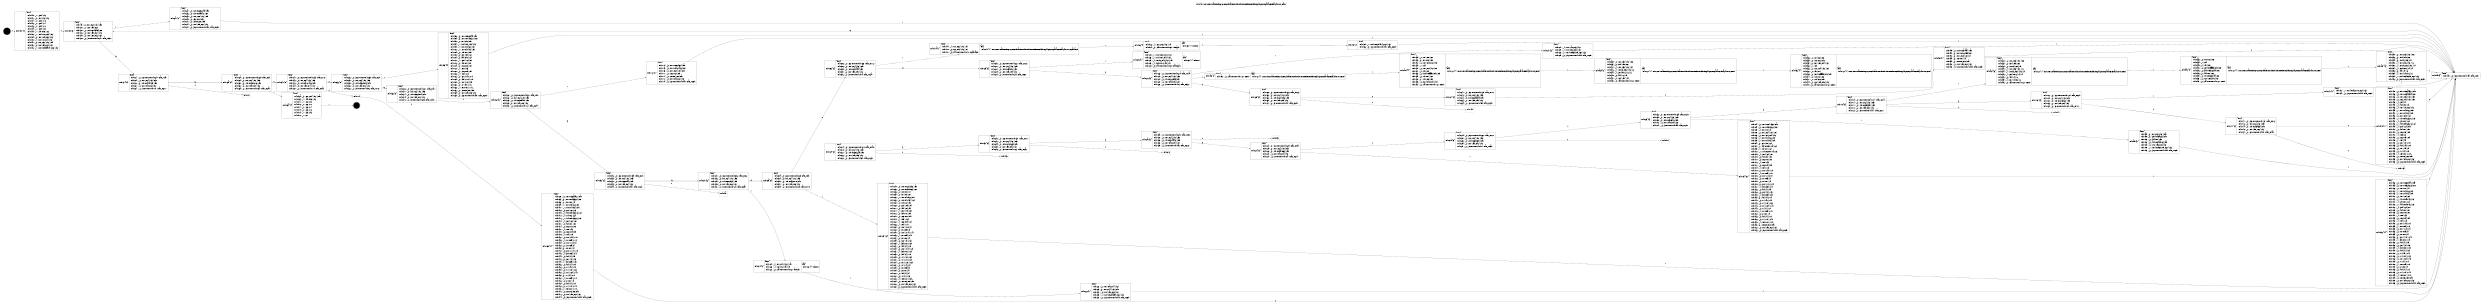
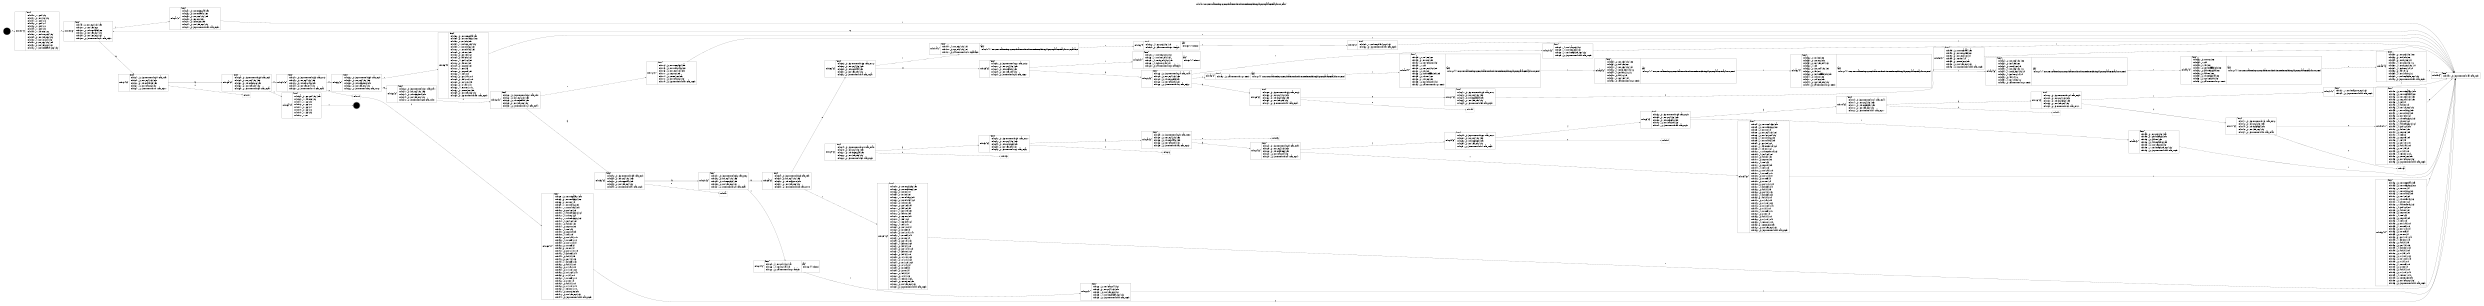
edge "0x40170f [25]" -> "0x401a84 [36]": now "0x401a58 [44]" -> "0x401a84 [36]"
